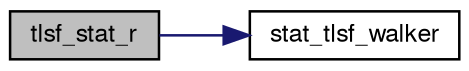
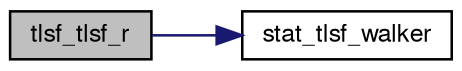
node "tlsf_stat_r": label "tlsf_stat_r" -> "tlsf_tlsf_r"
